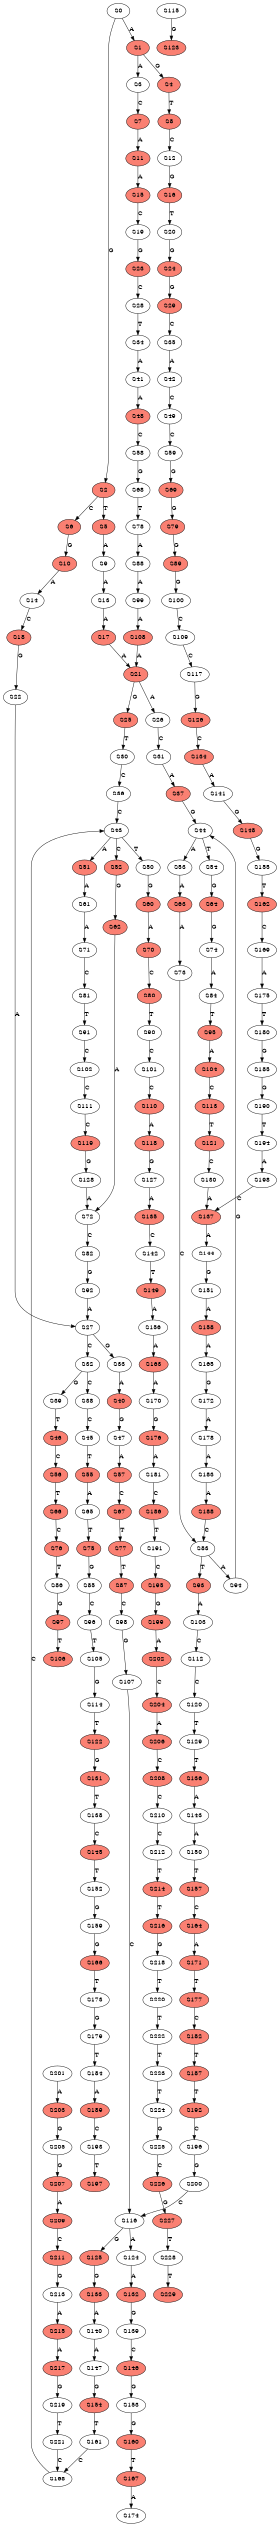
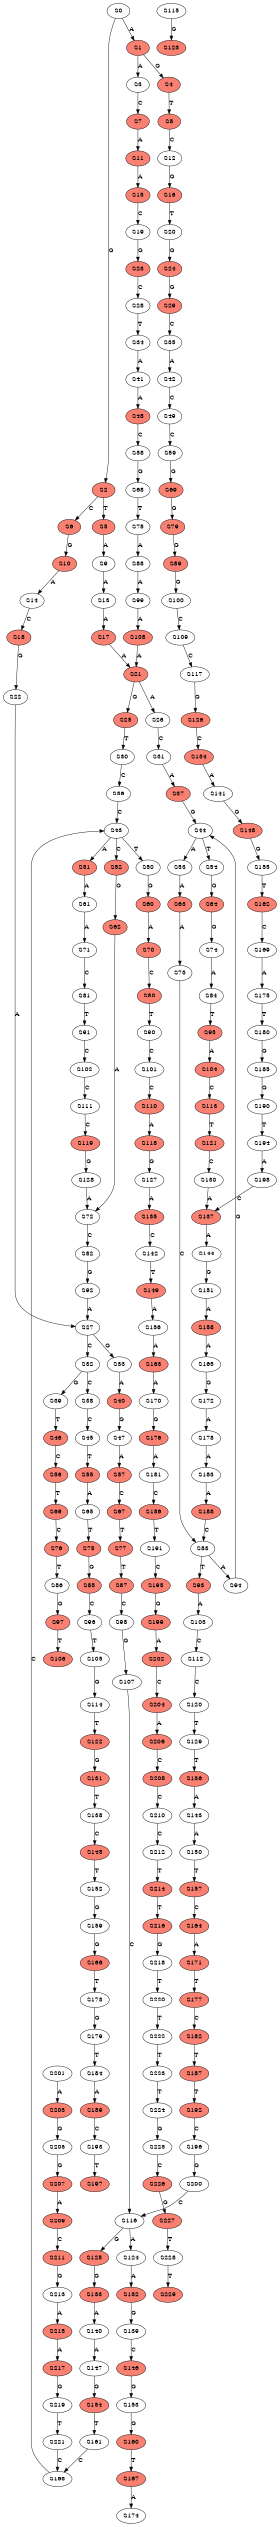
node "S85": fillcolor white -> salmon
